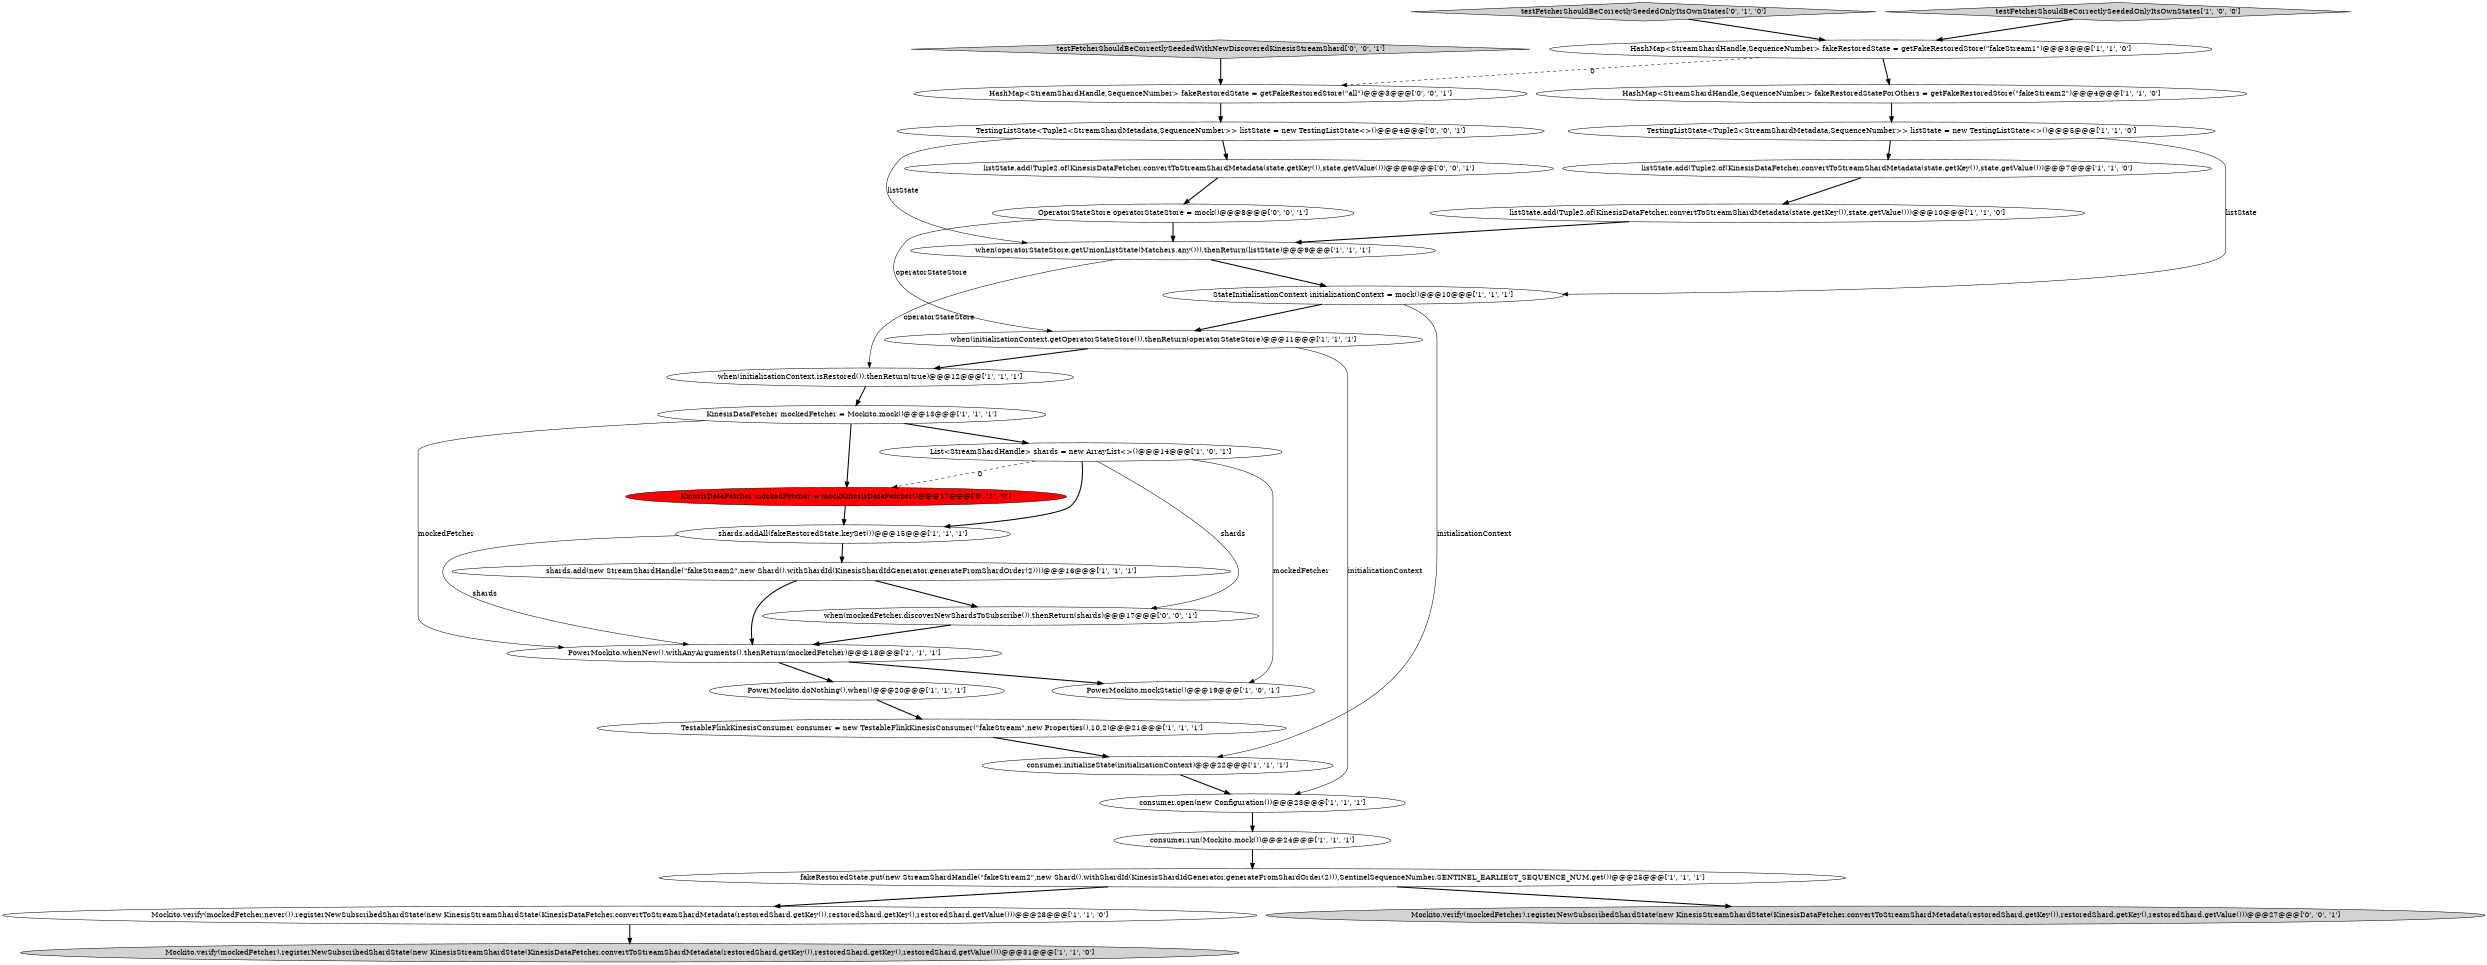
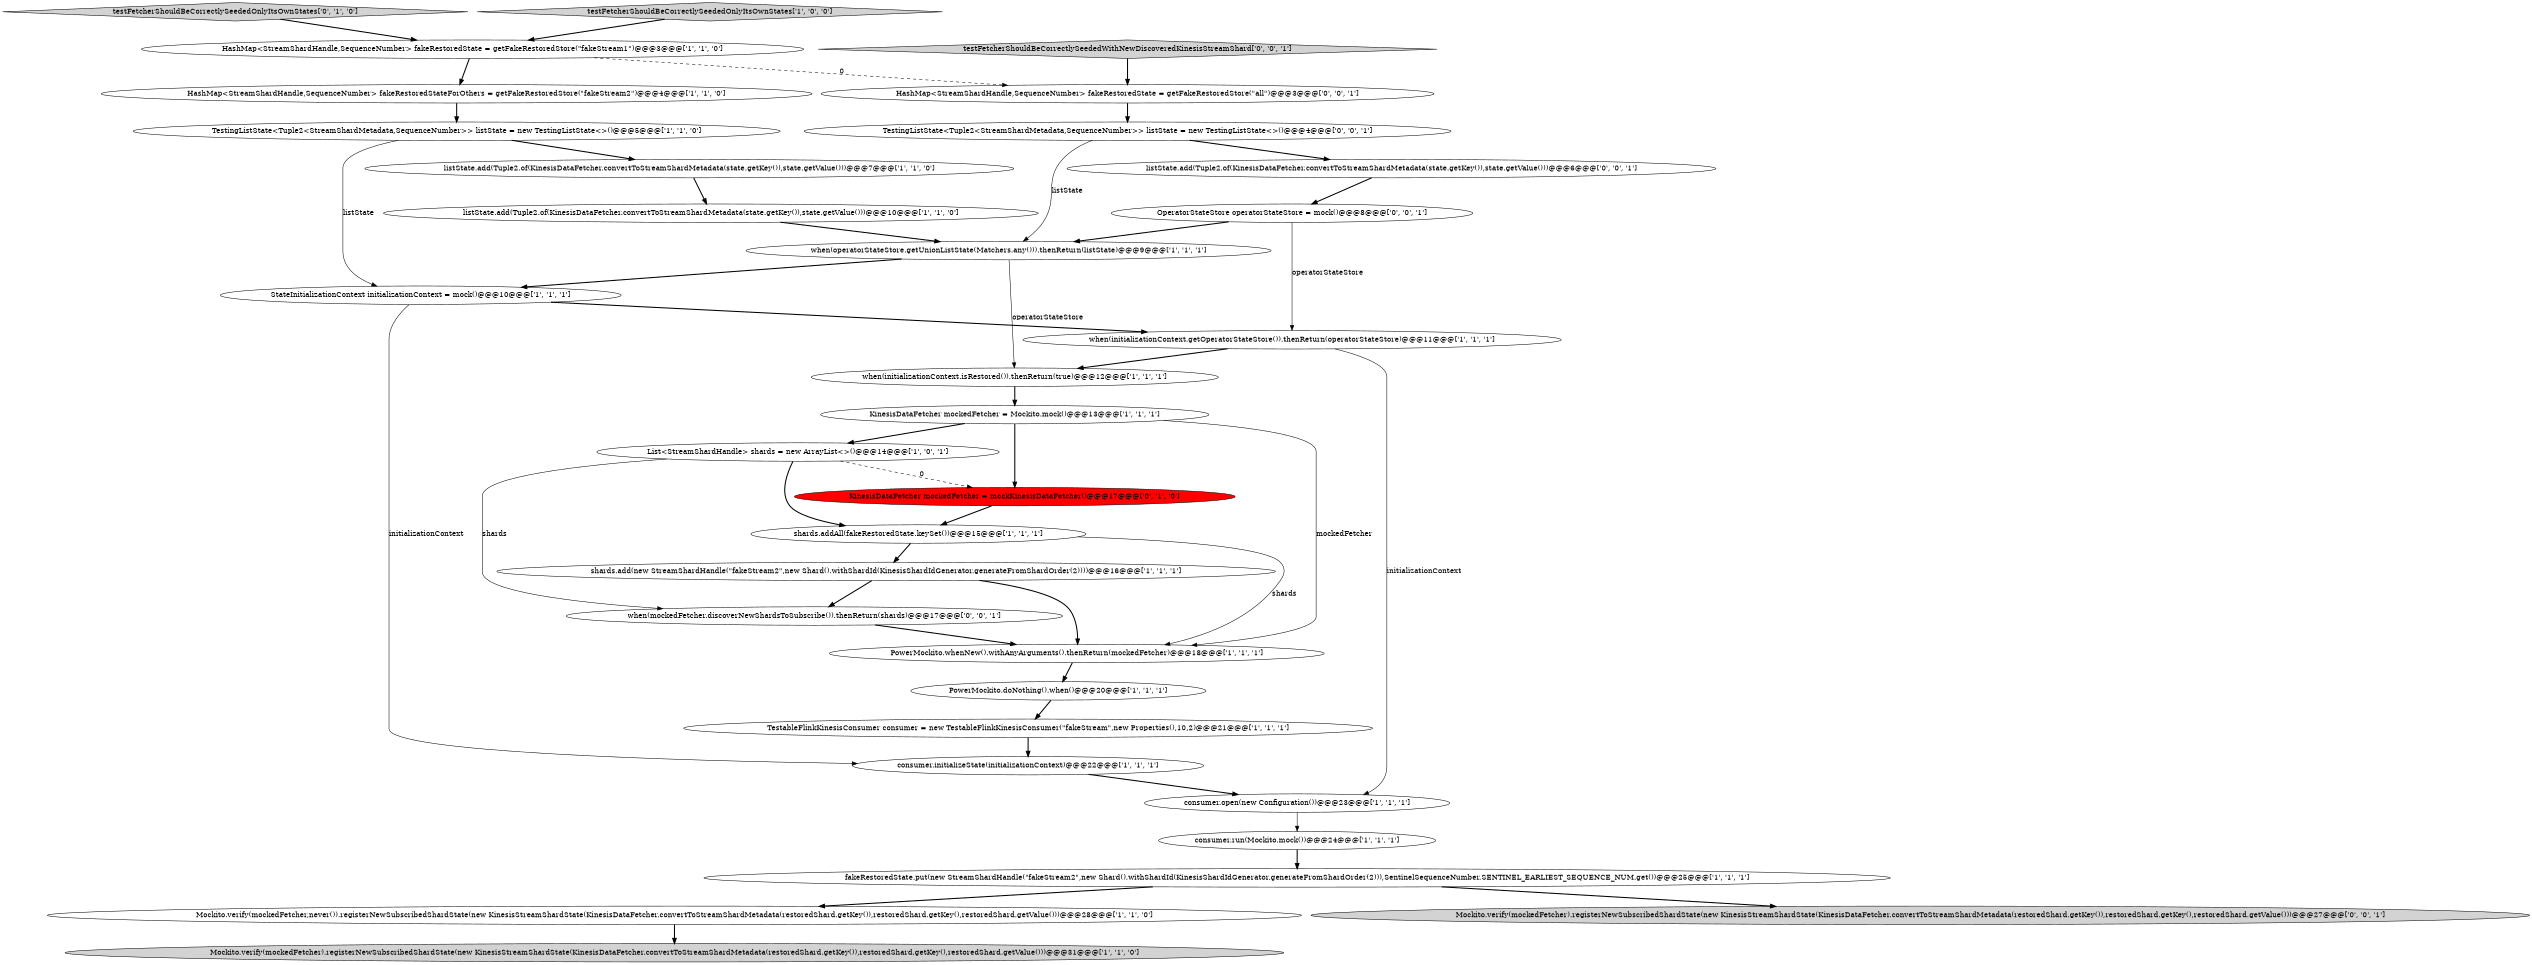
node "PowerMockito.mockStatic()@@@19@@@['1', '0', '1']": removed
edge "consumer.open(new Configuration())@@@23@@@['1', '1', '1']" -> "consumer.run(Mockito.mock())@@@24@@@['1', '1', '1']": style bold -> solid
